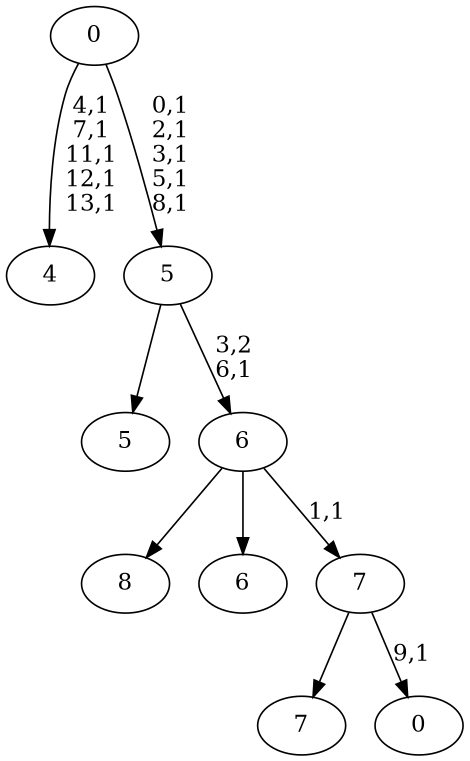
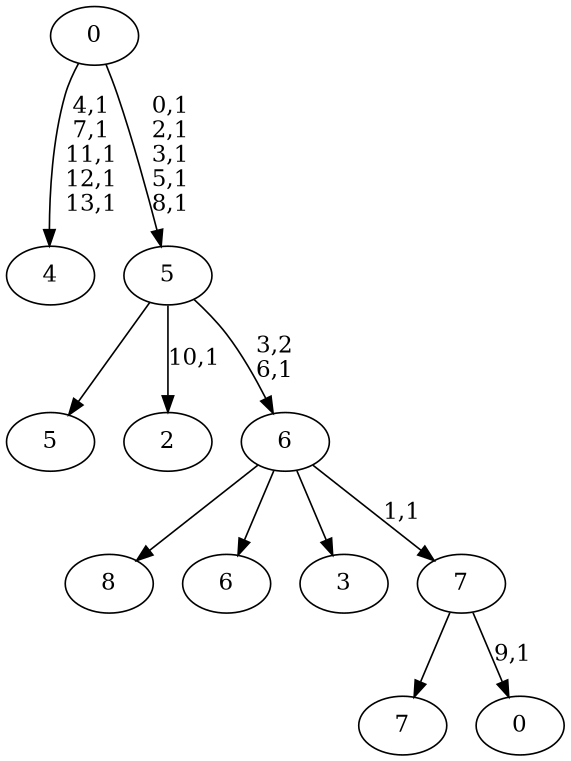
node "2": added
node "3": added
